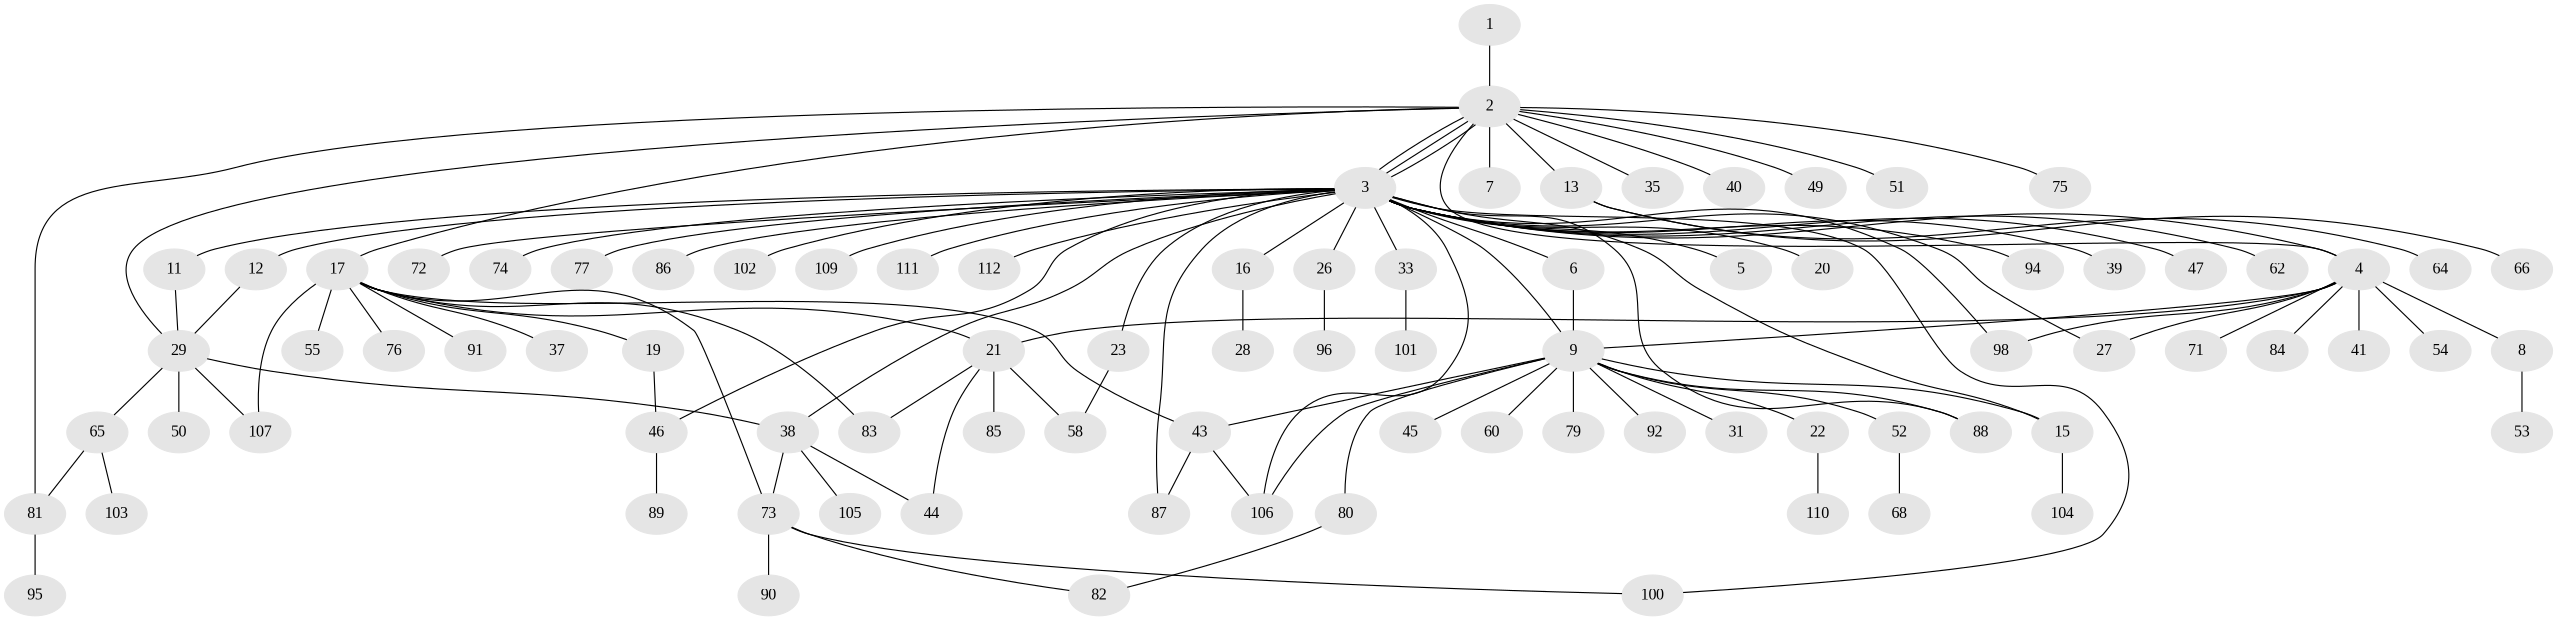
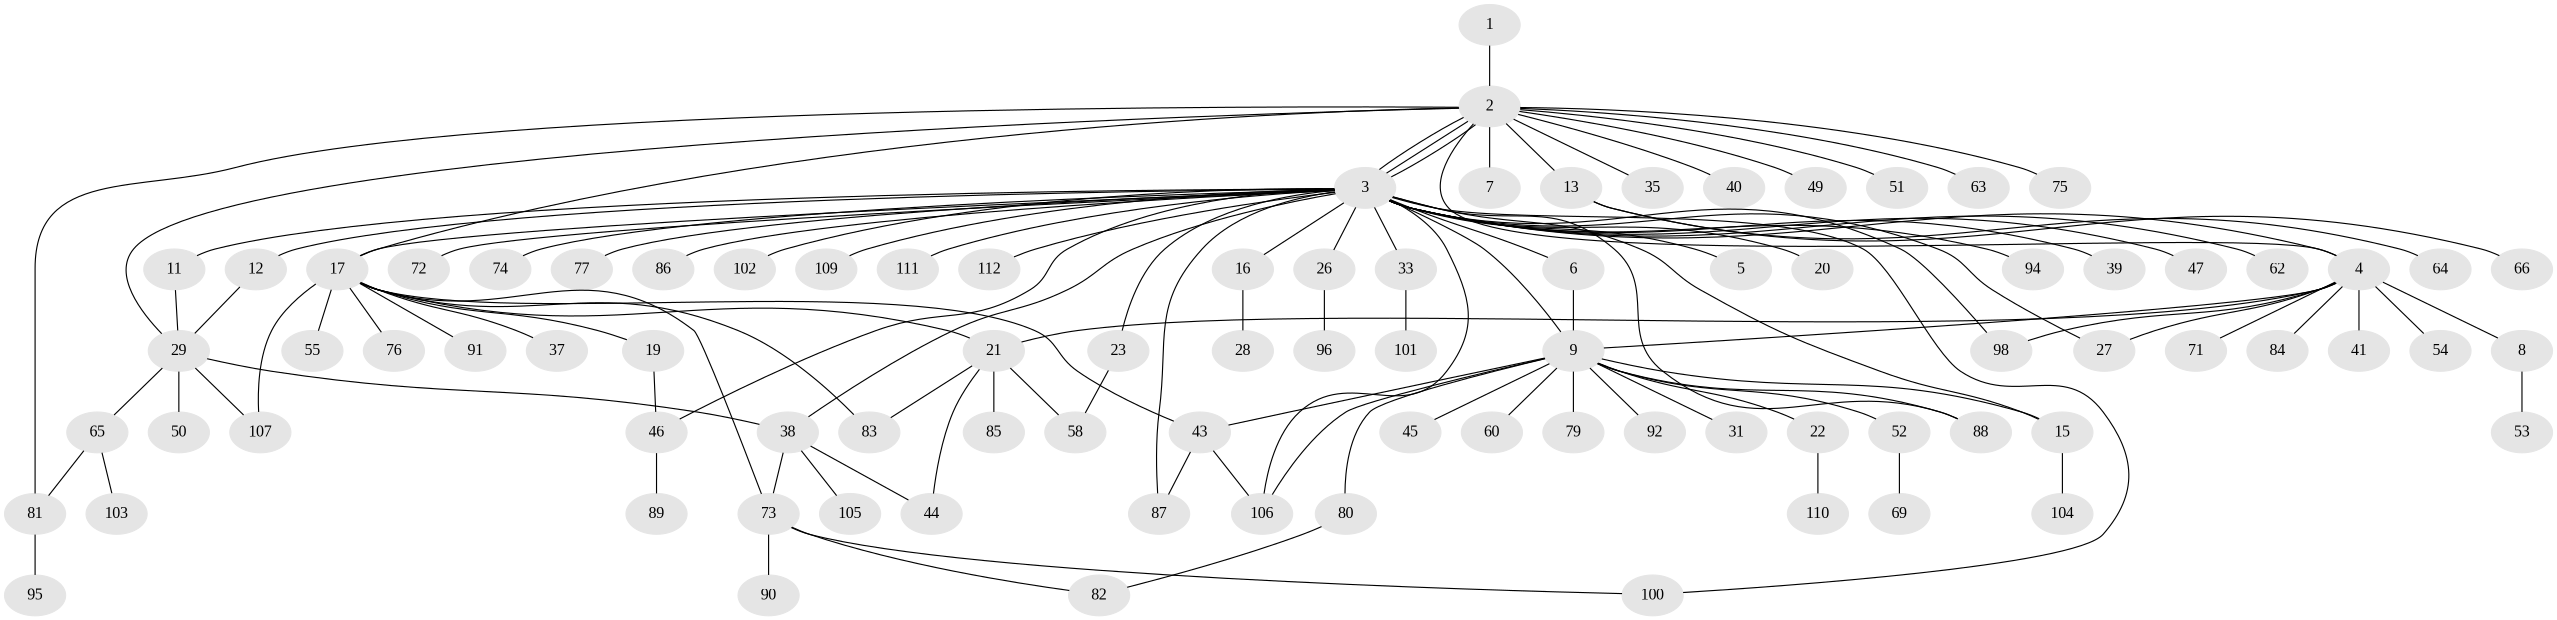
node "63": added
edge "3" -- "17": added
node "68": label "68" -> "69"
